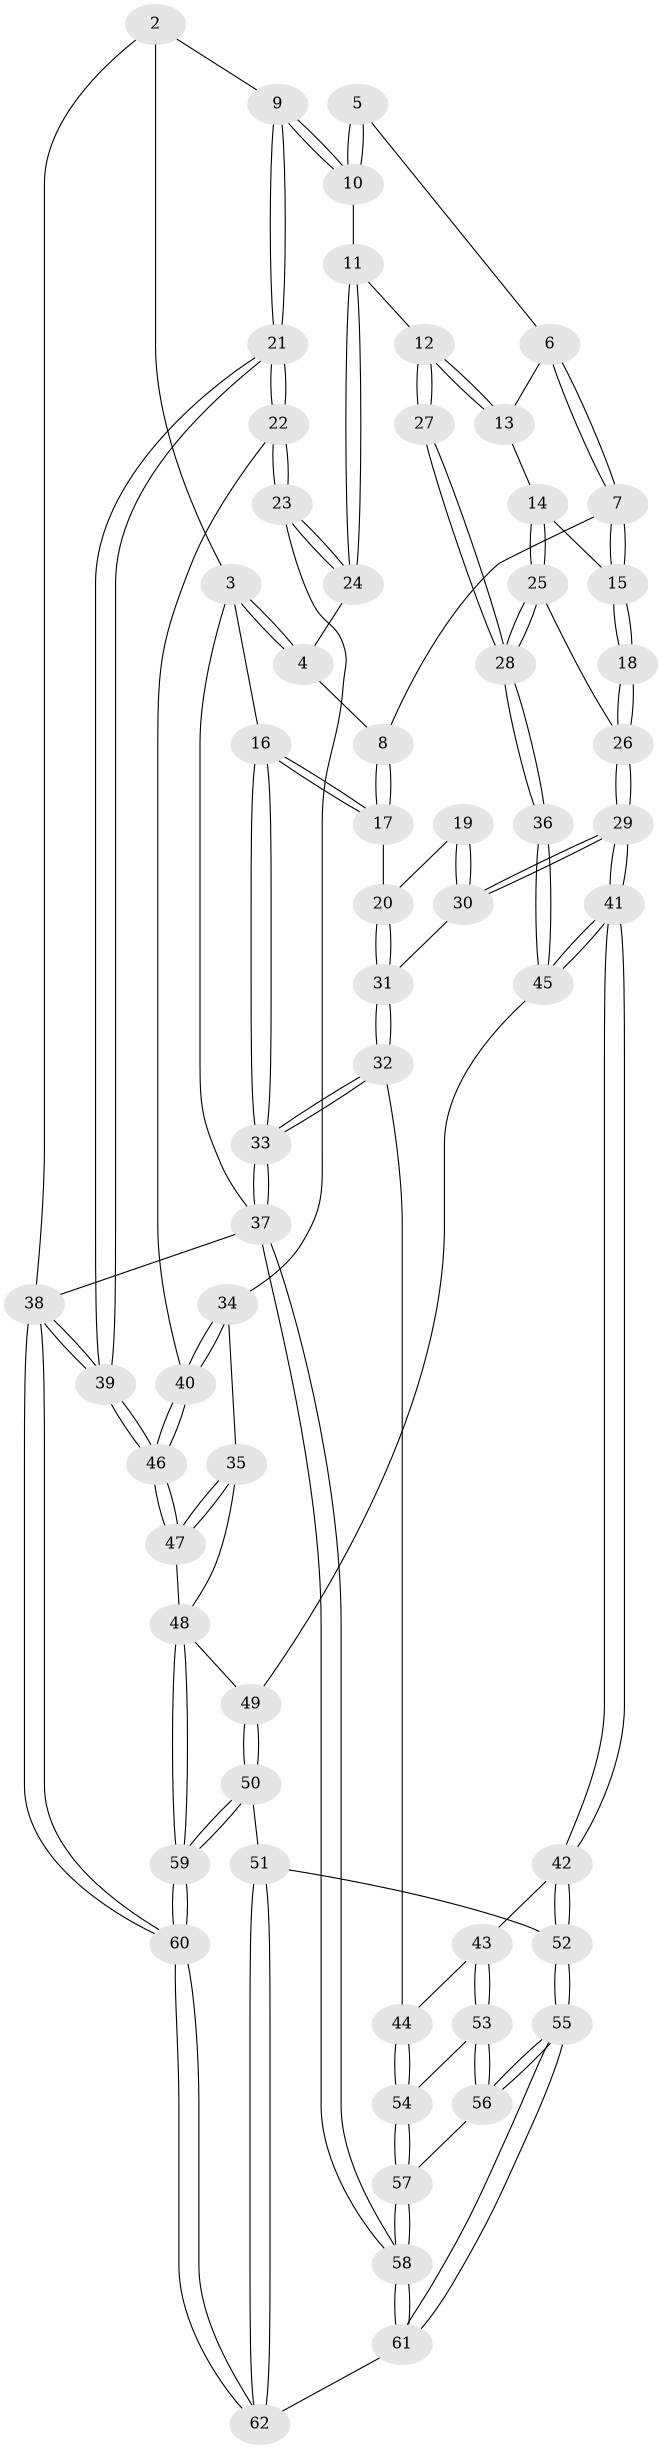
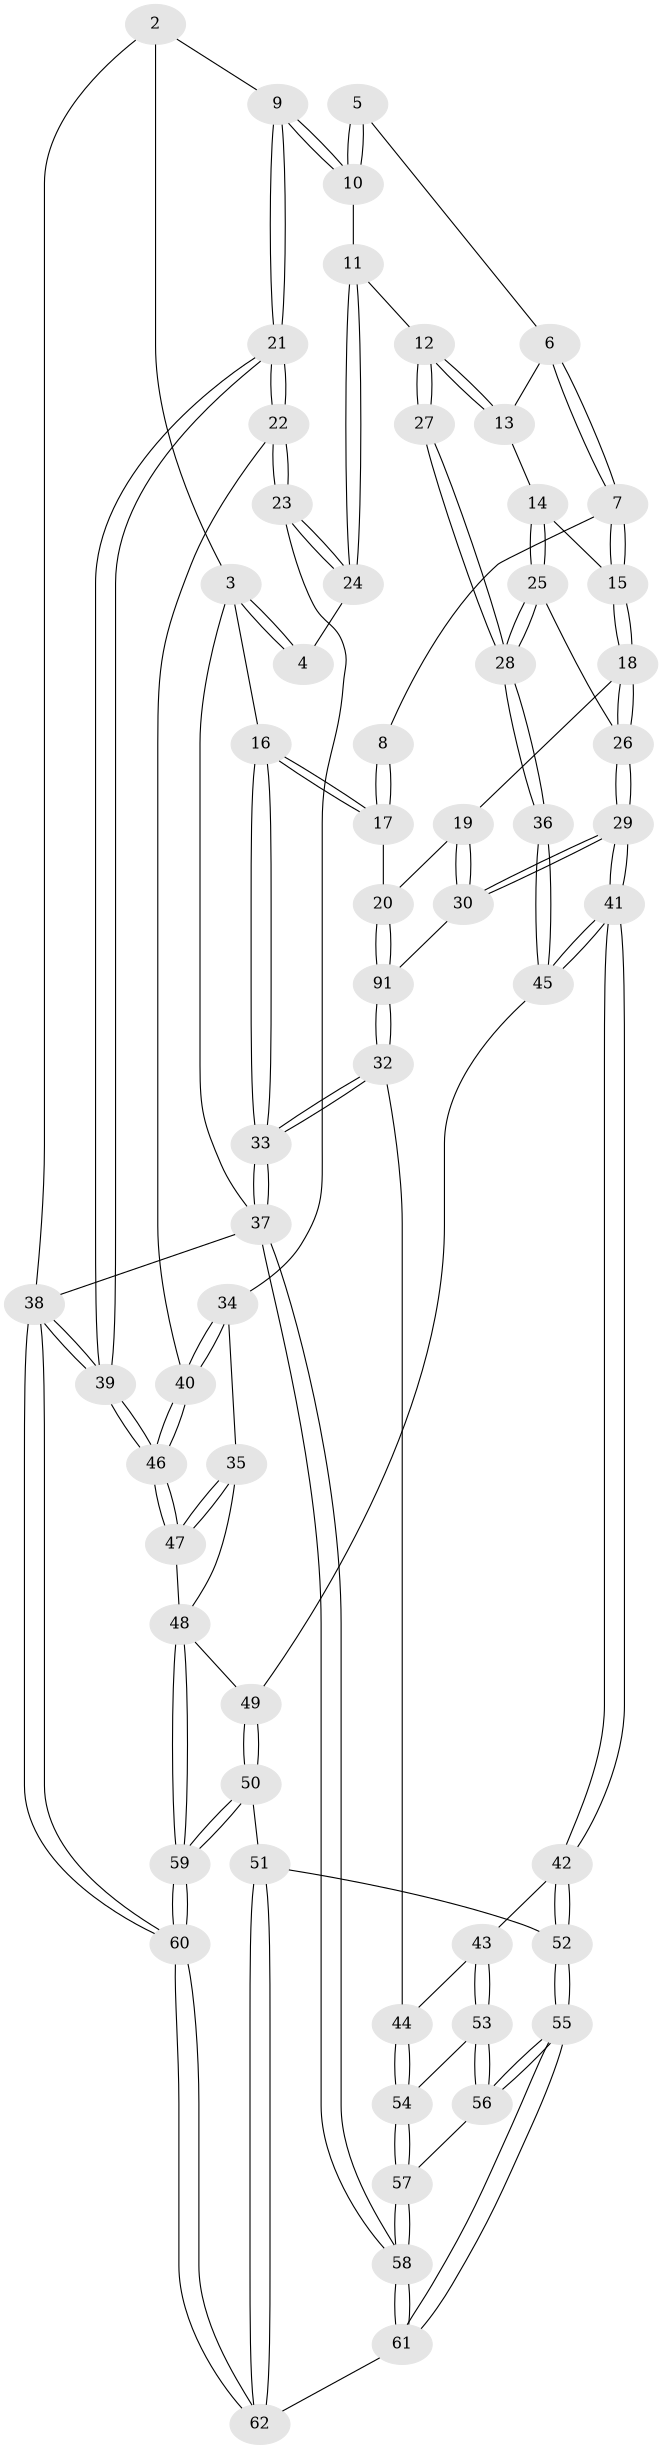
edge "4" -- "8": removed
edge "18" -- "19": added
node "31": label "31" -> "91"
